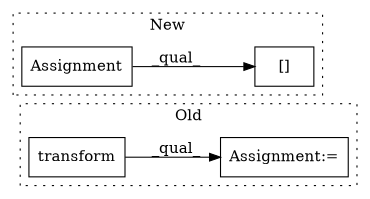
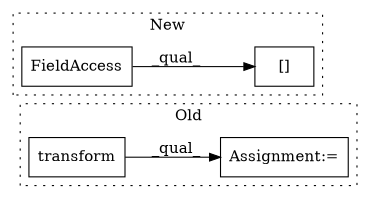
node "Assignment": label "Assignment" -> "FieldAccess"
